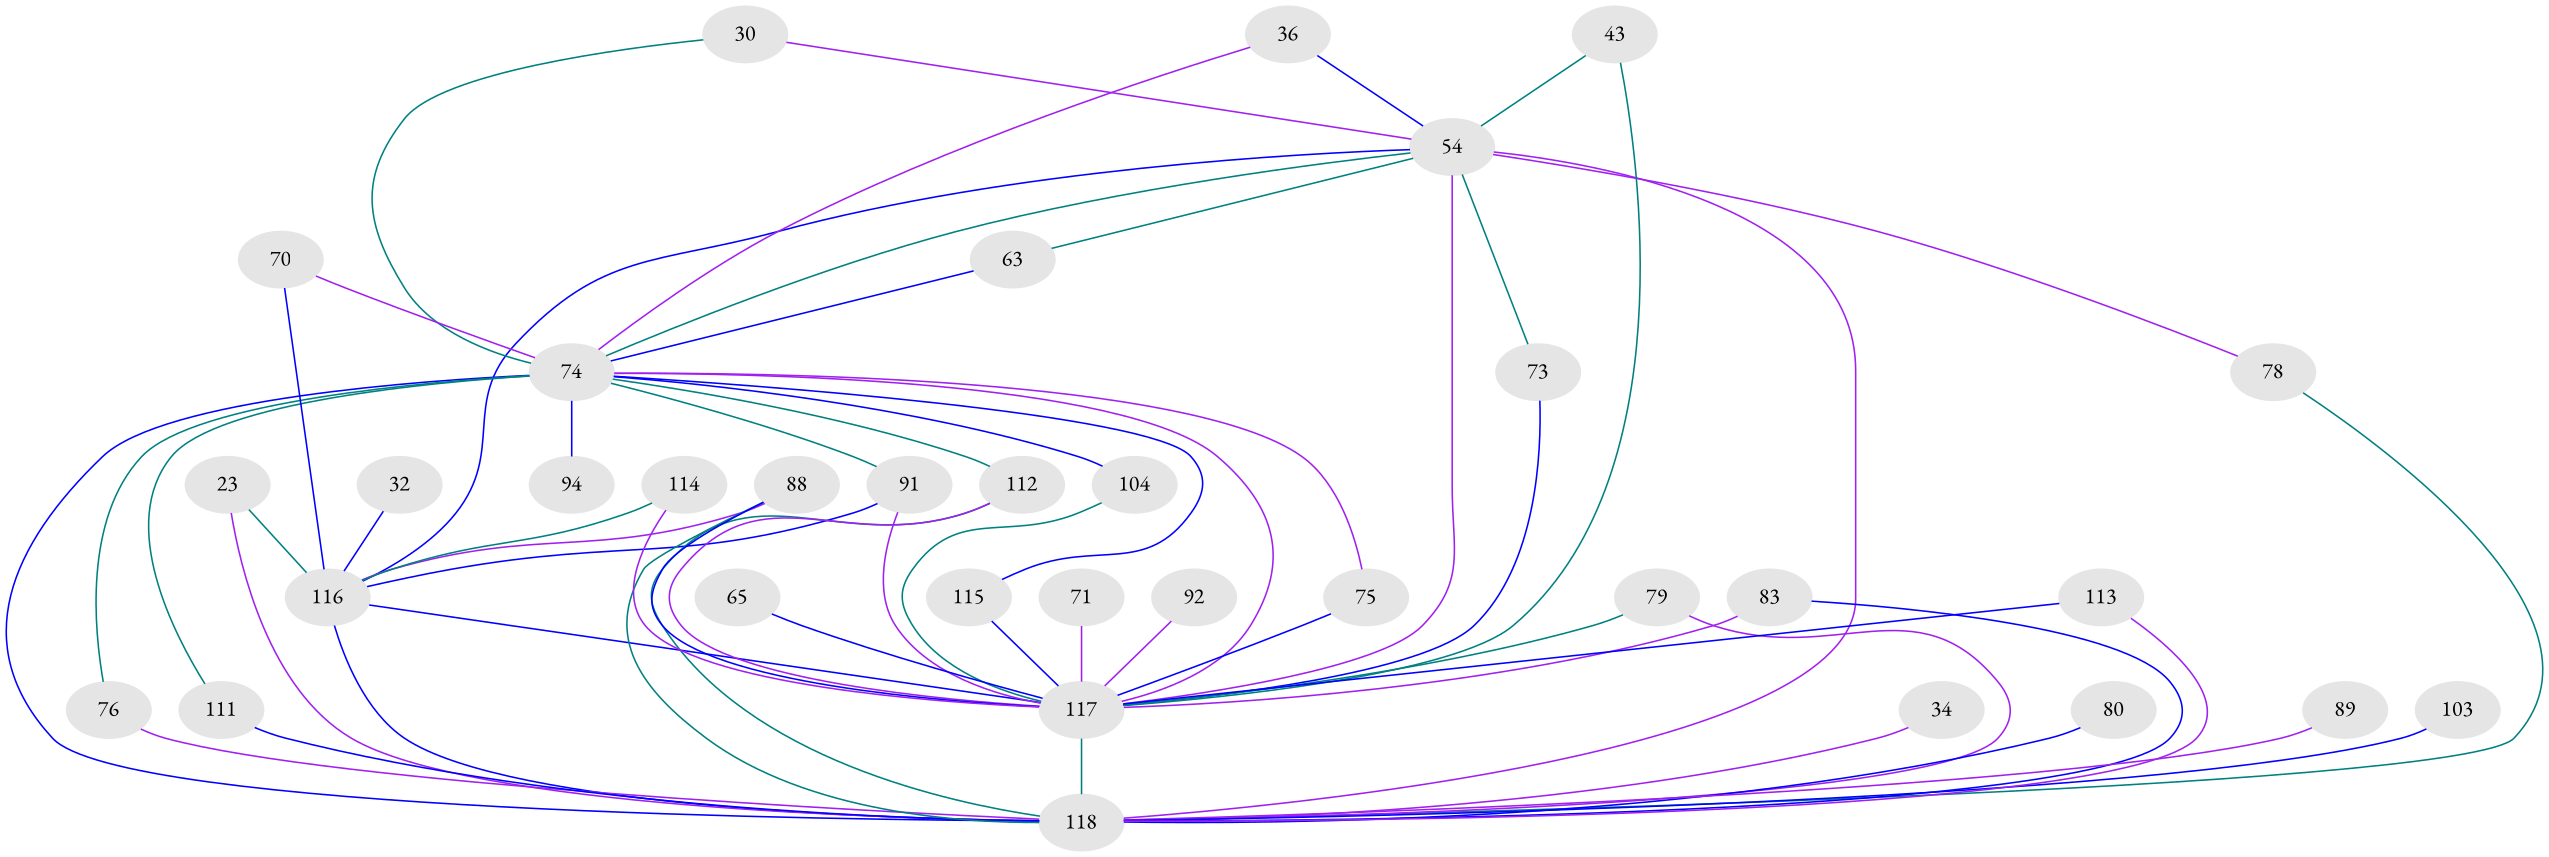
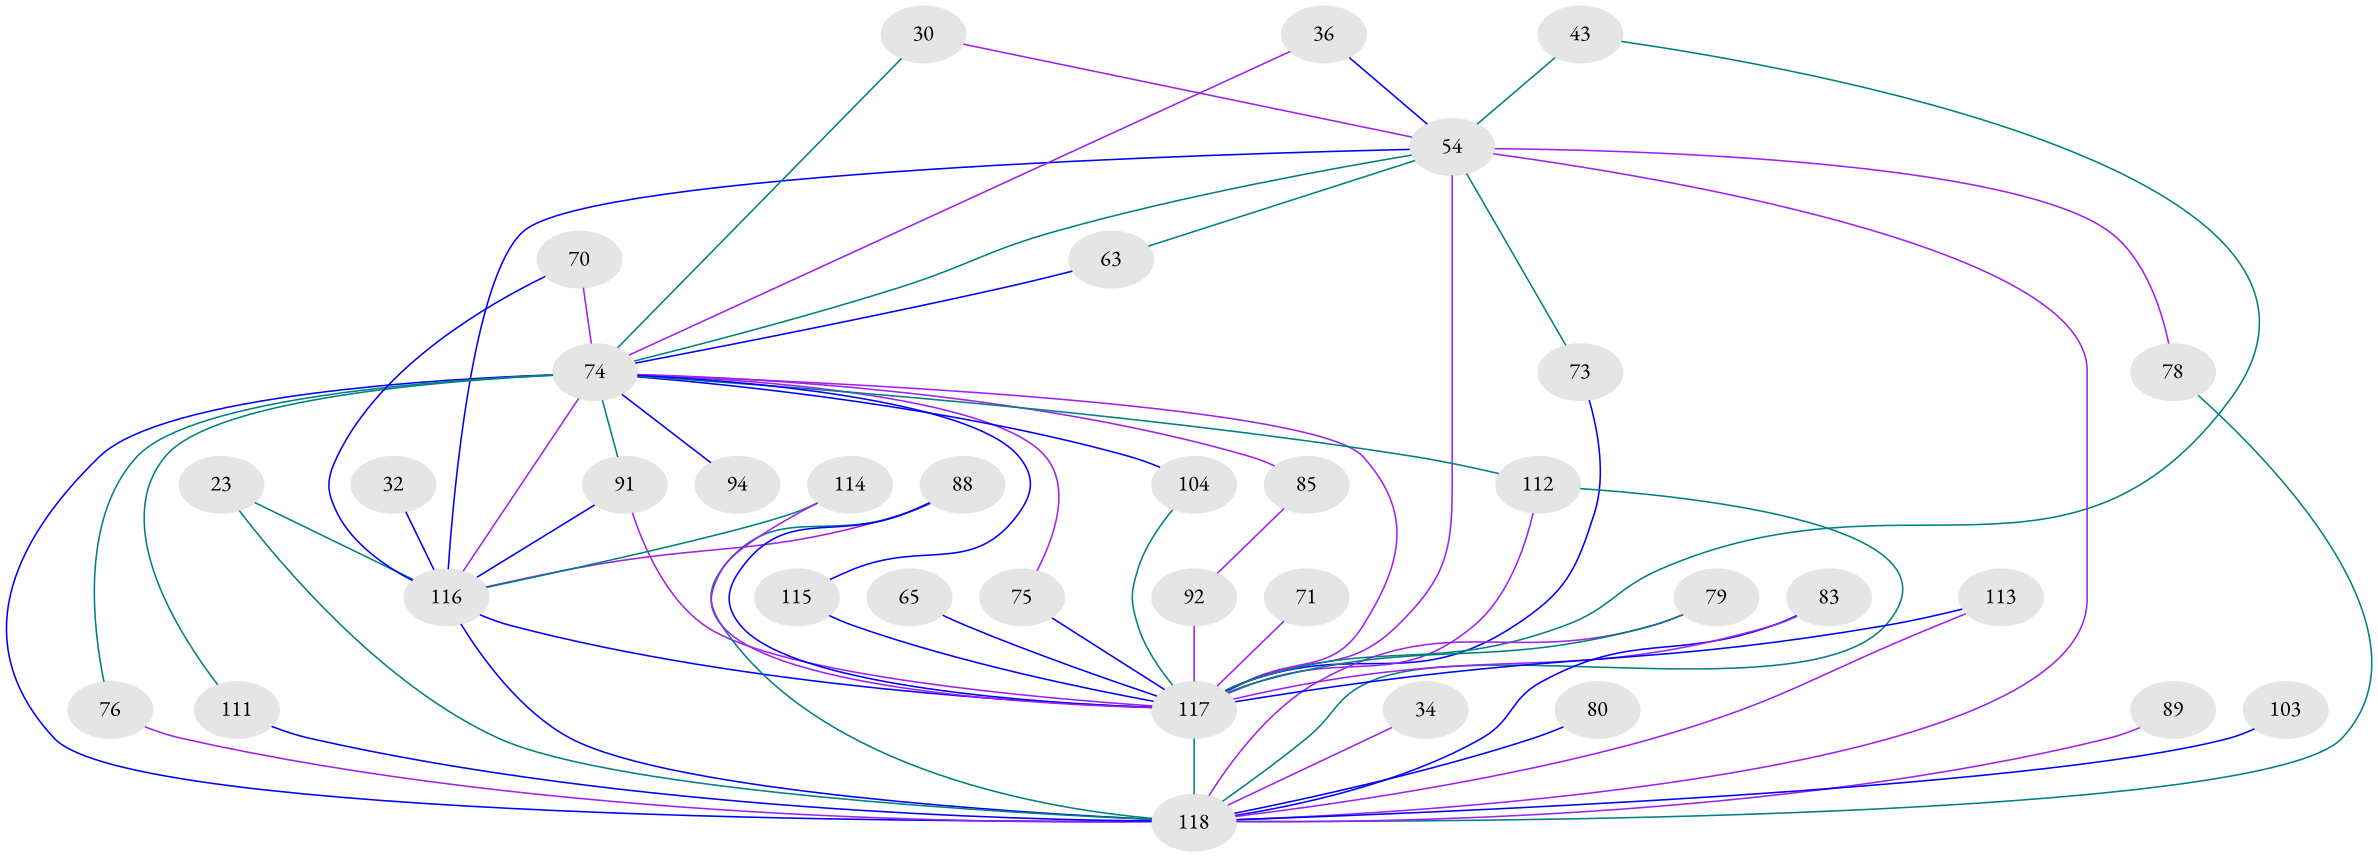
edge "74" -- "116": added
node "85": added
edge "23" -- "118": color purple -> teal
